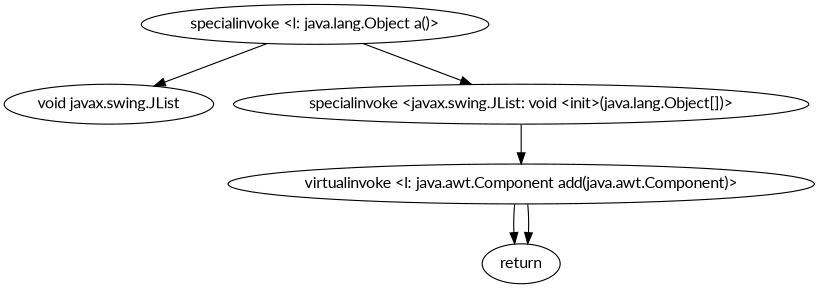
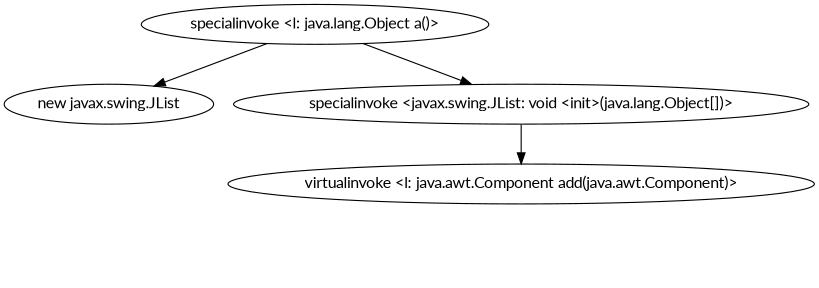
node "void javax.swing.JList": label "void javax.swing.JList" -> "new javax.swing.JList"
node "return": removed
